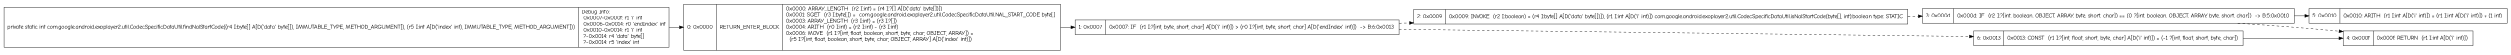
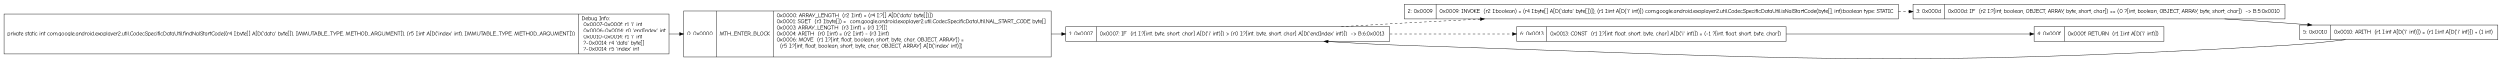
node "0: 0x0000": text "RETURN_ENTER_BLOCK" -> "MTH_ENTER_BLOCK"
edge "3: 0x000d" -> "4: 0x000f": removed
edge "5: 0x0010" -> "1: 0x0007": added
